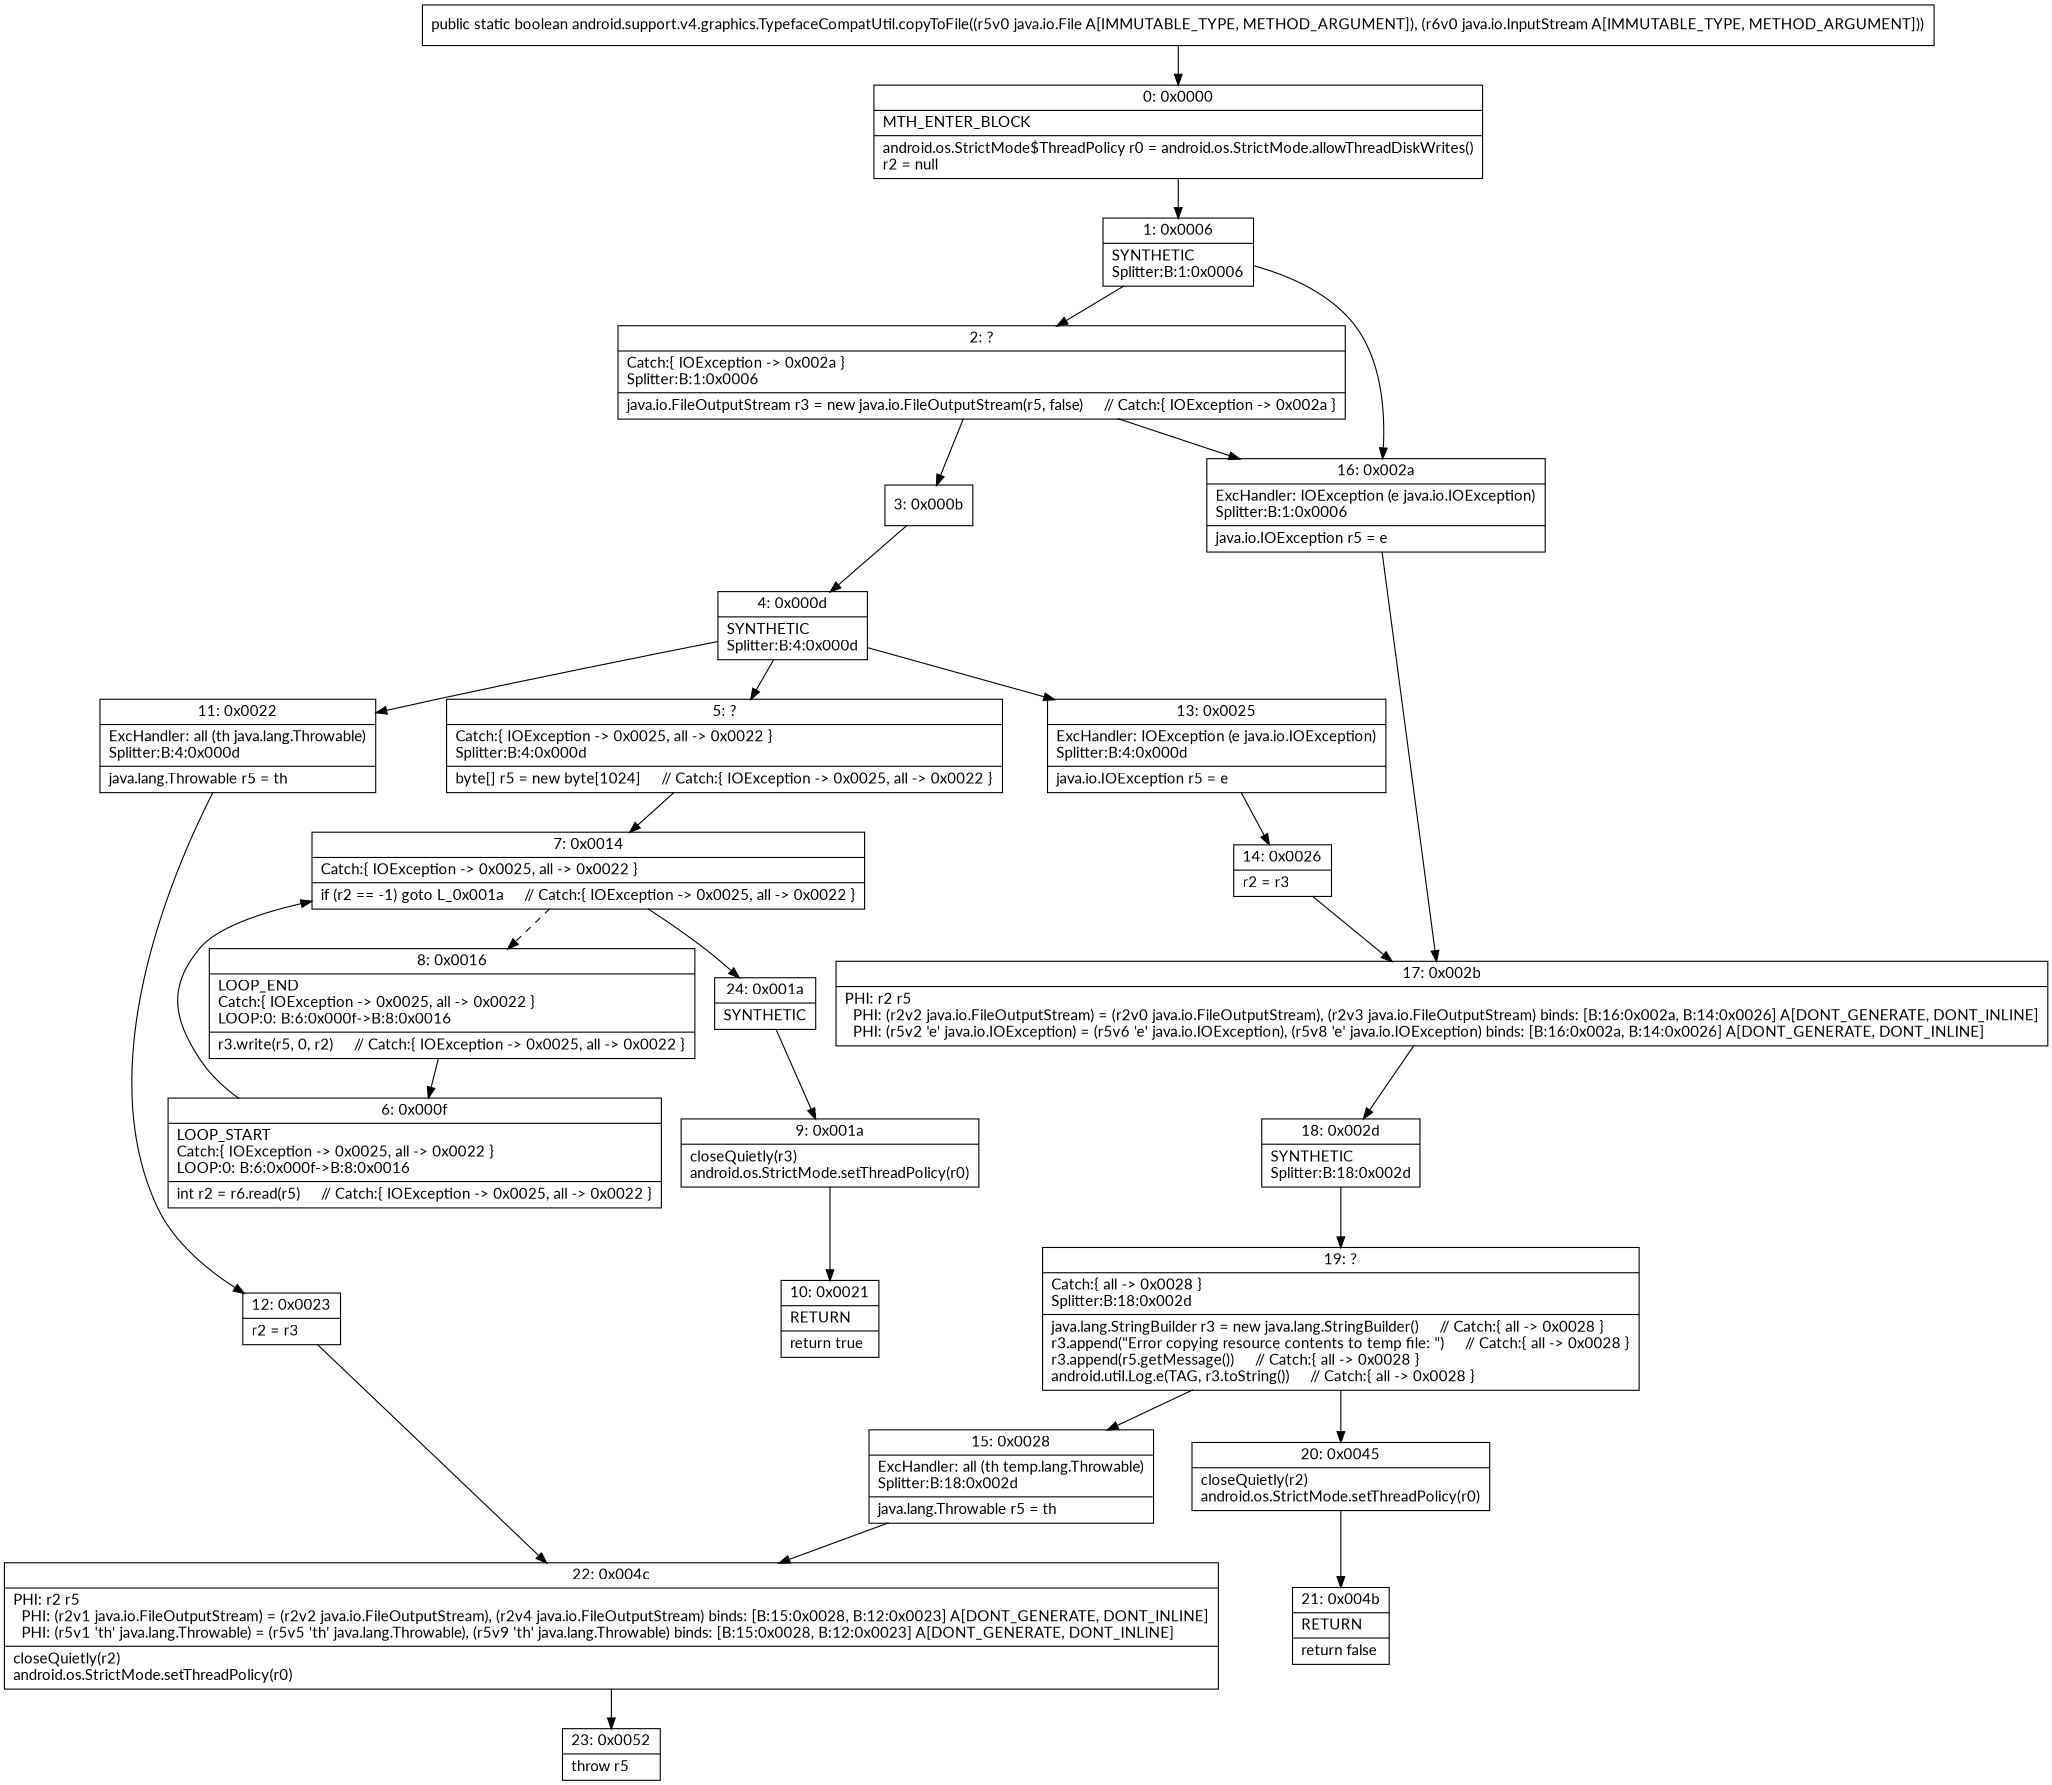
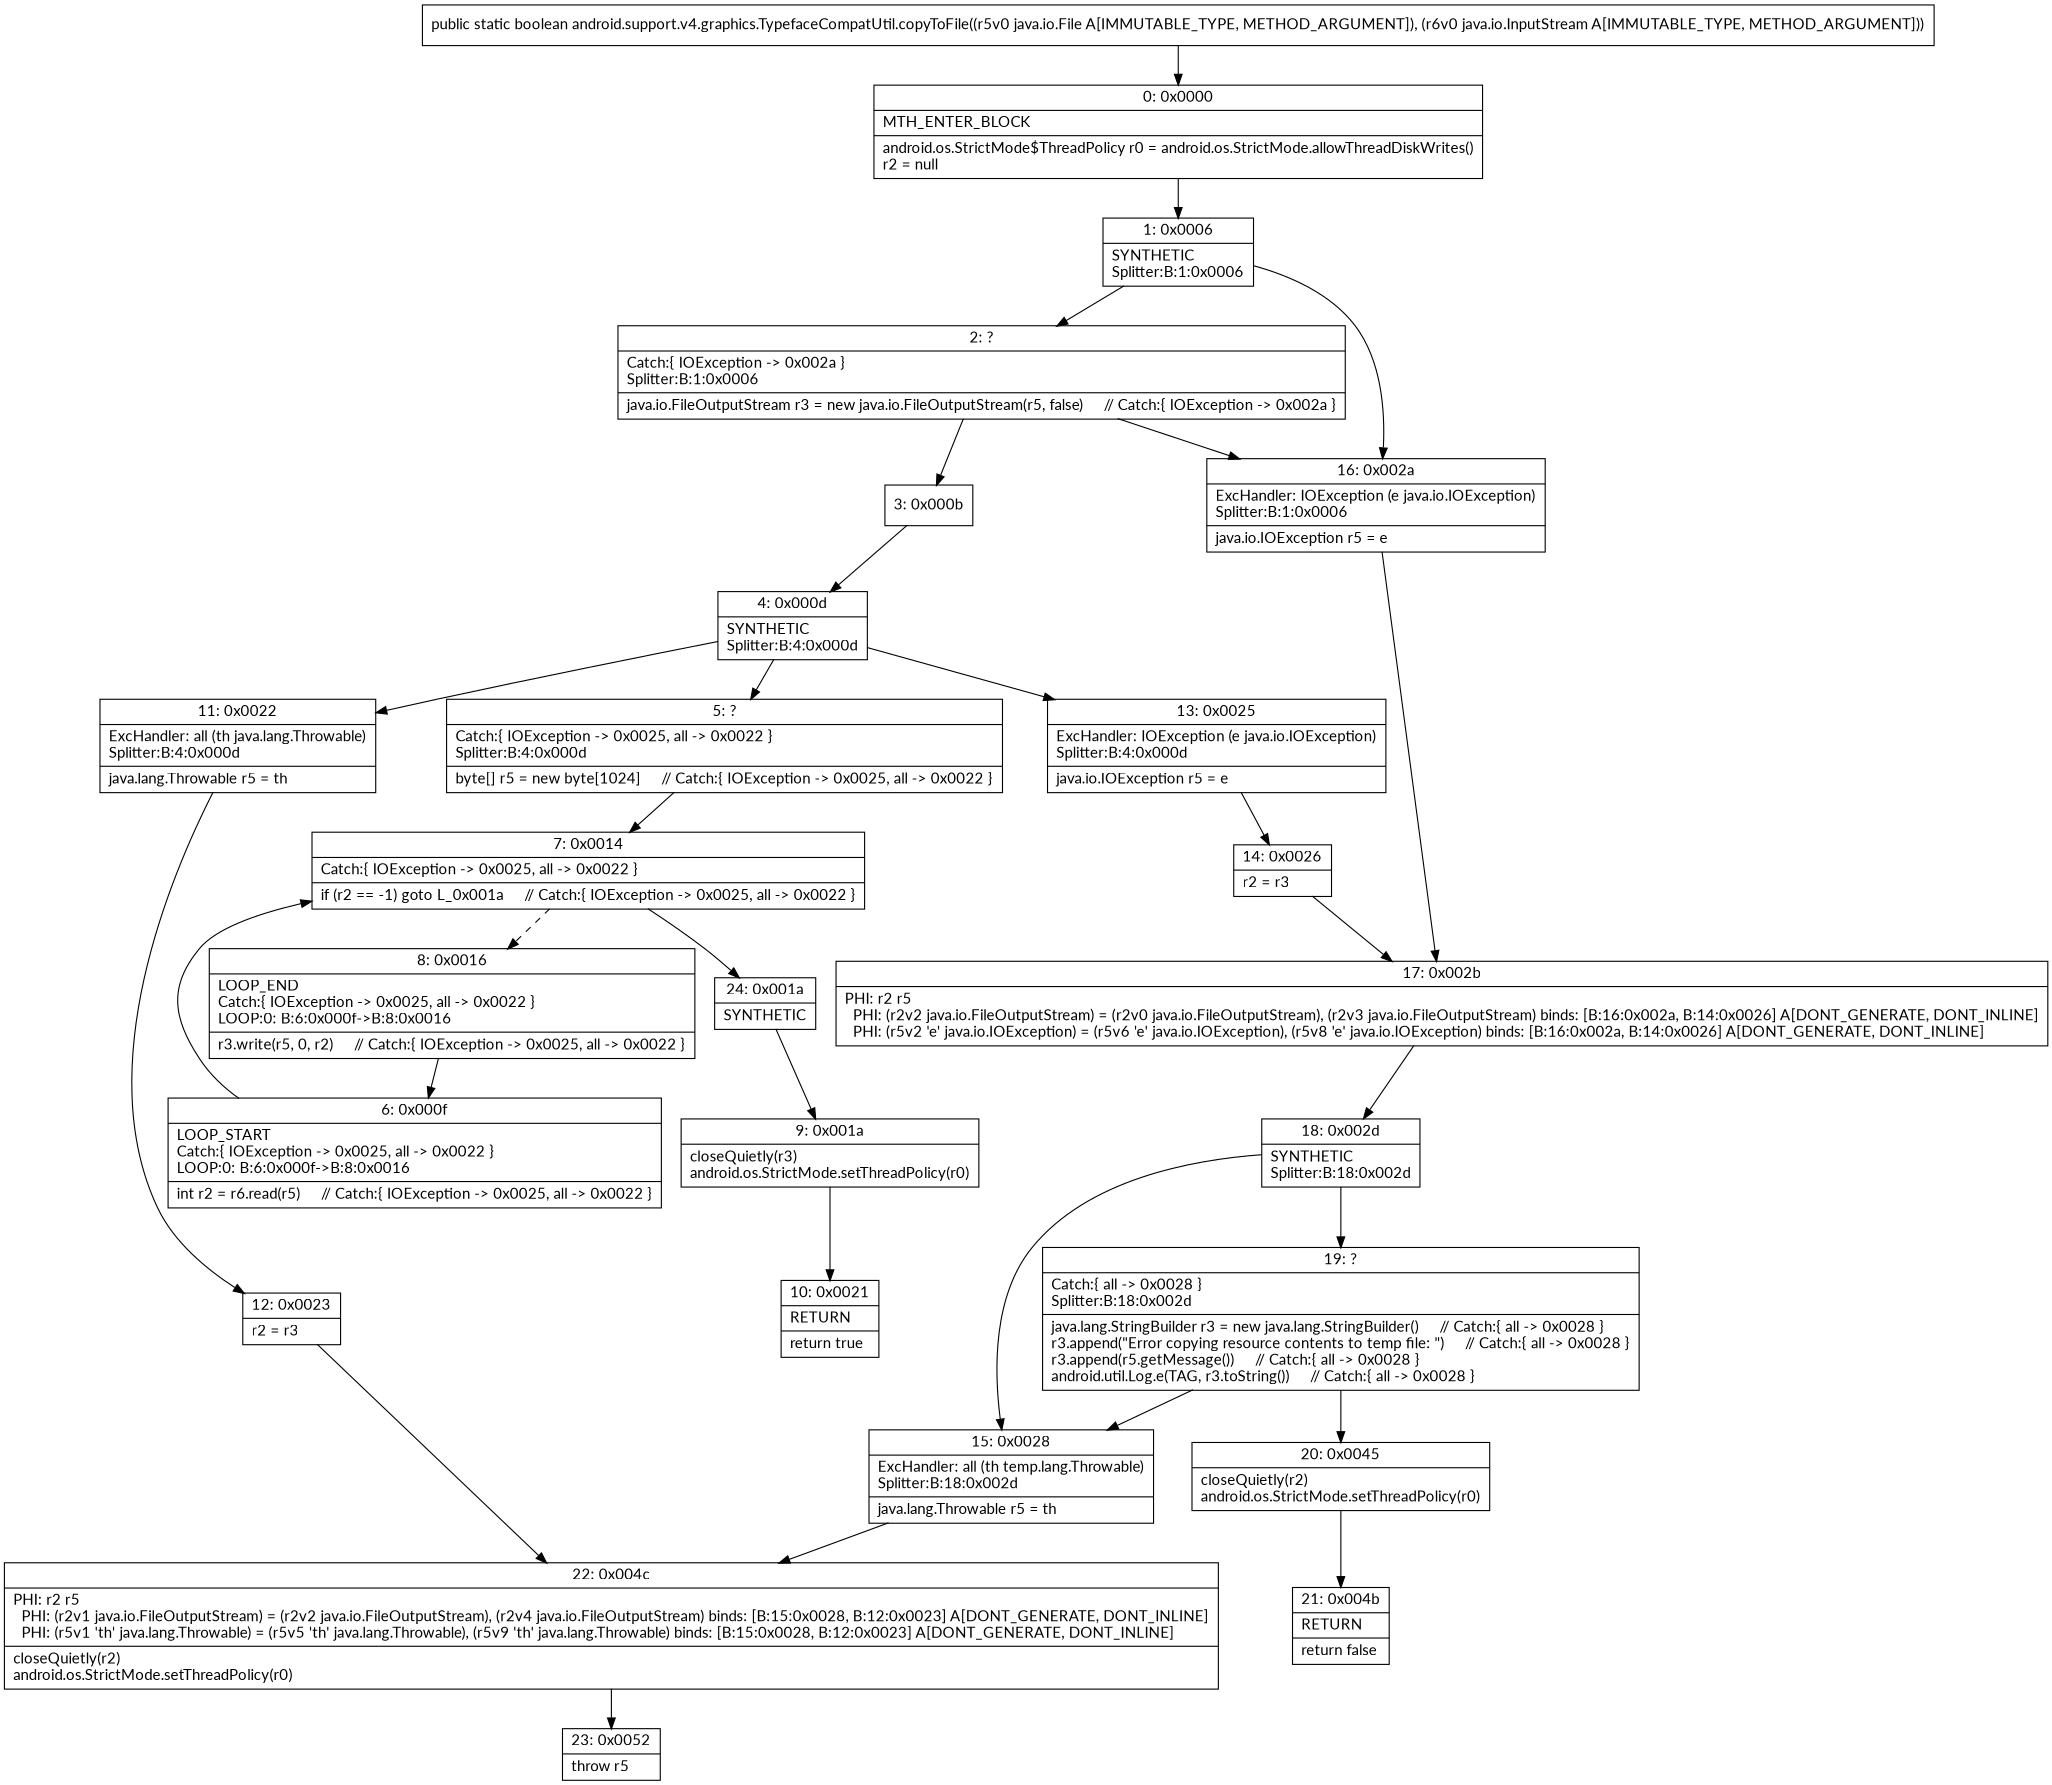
edge "18: 0x002d" -> "15: 0x0028": added
